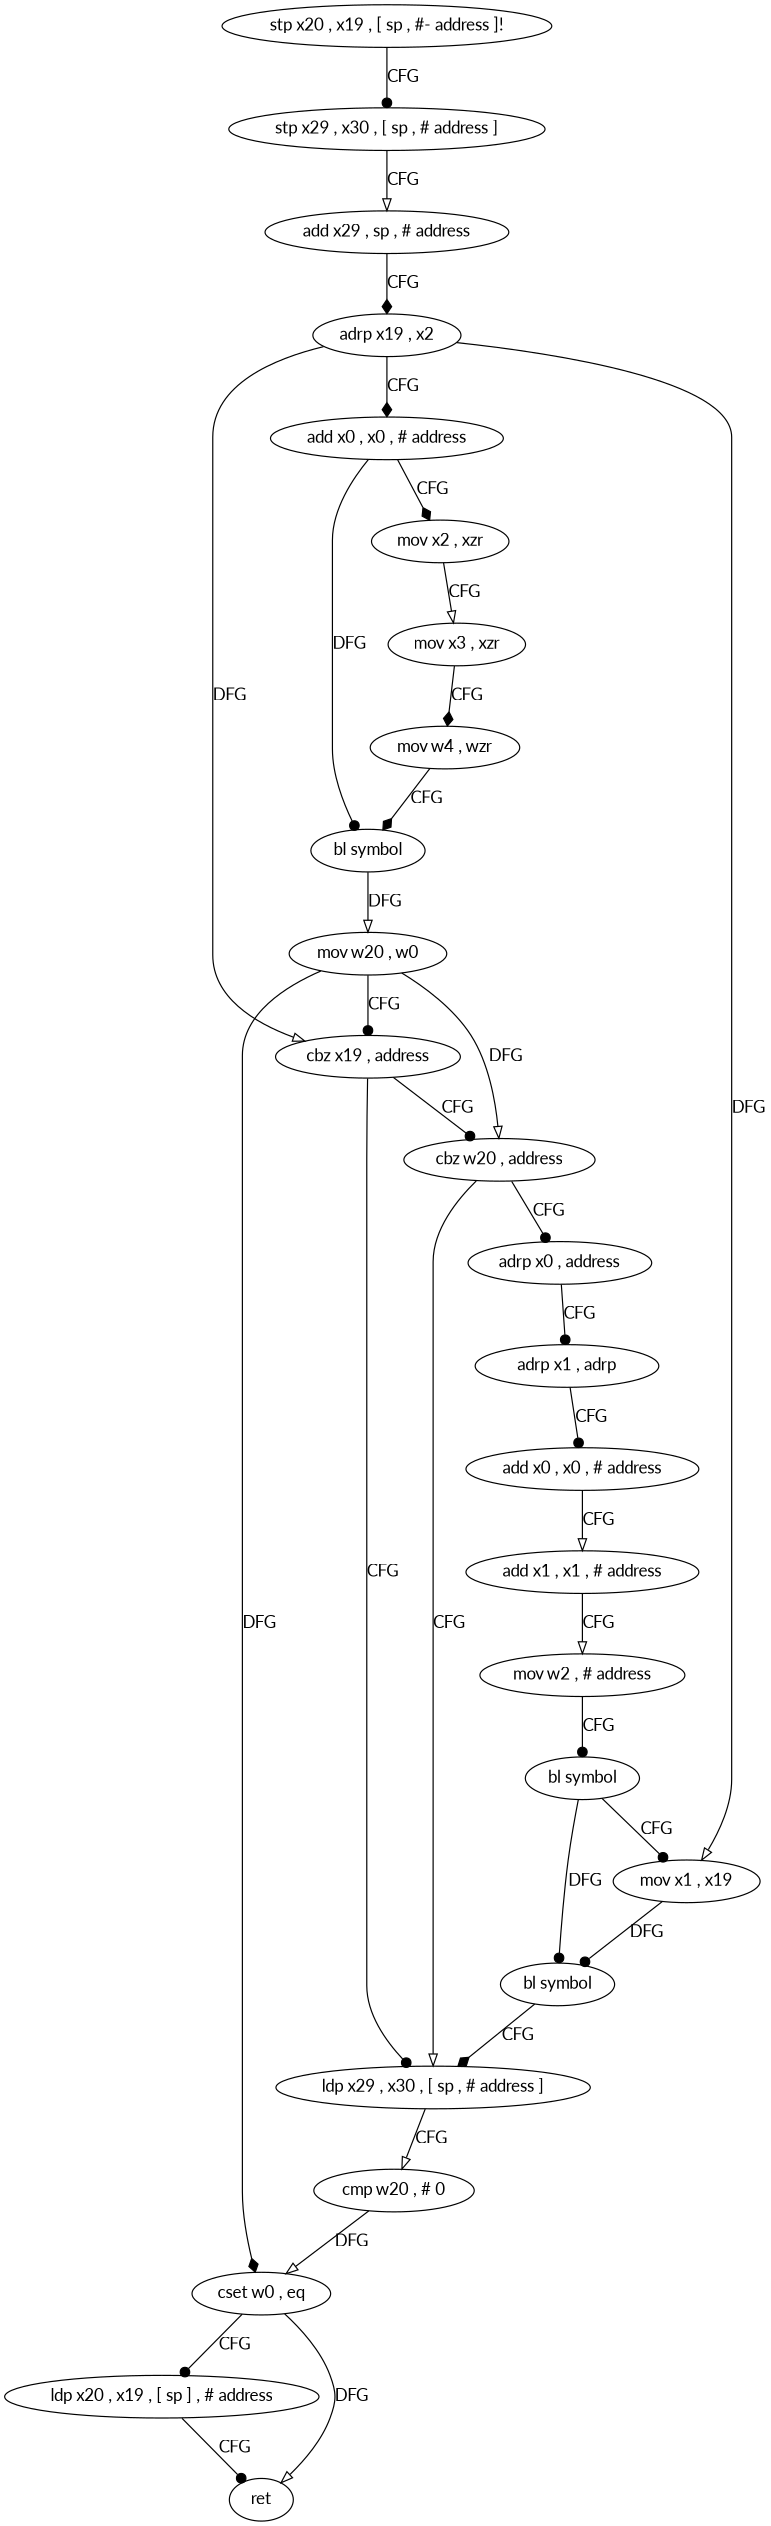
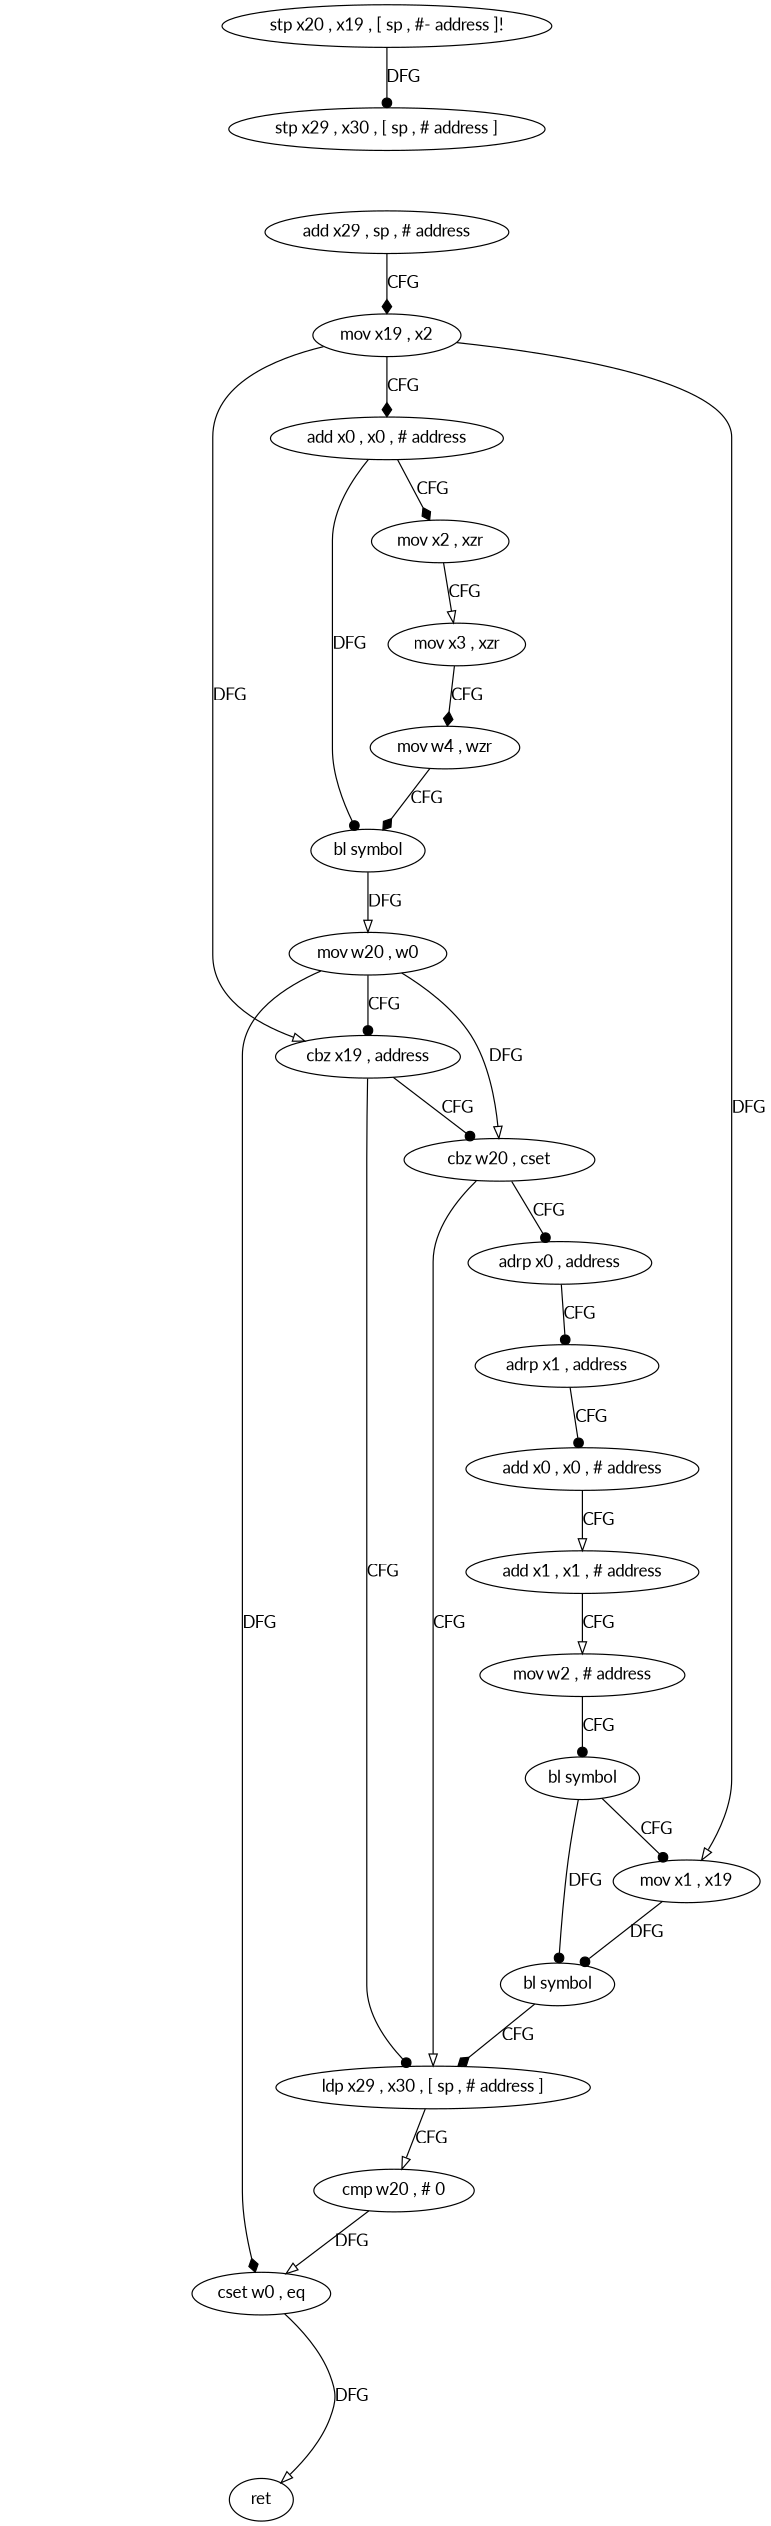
edge "stp x20 , x19 , [ sp , #- address ]!" -> "stp x29 , x30 , [ sp , # address ]": label "CFG" -> "DFG"
edge "stp x29 , x30 , [ sp , # address ]" -> "add x29 , sp , # address": removed, label "CFG"
node "adrp x19 , x2": label "adrp x19 , x2" -> "mov x19 , x2"
node "cbz w20 , address": label "cbz w20 , address" -> "cbz w20 , cset"
node "adrp x1 , adrp": label "adrp x1 , adrp" -> "adrp x1 , address"
node "ldp x20 , x19 , [ sp ] , # address": removed
